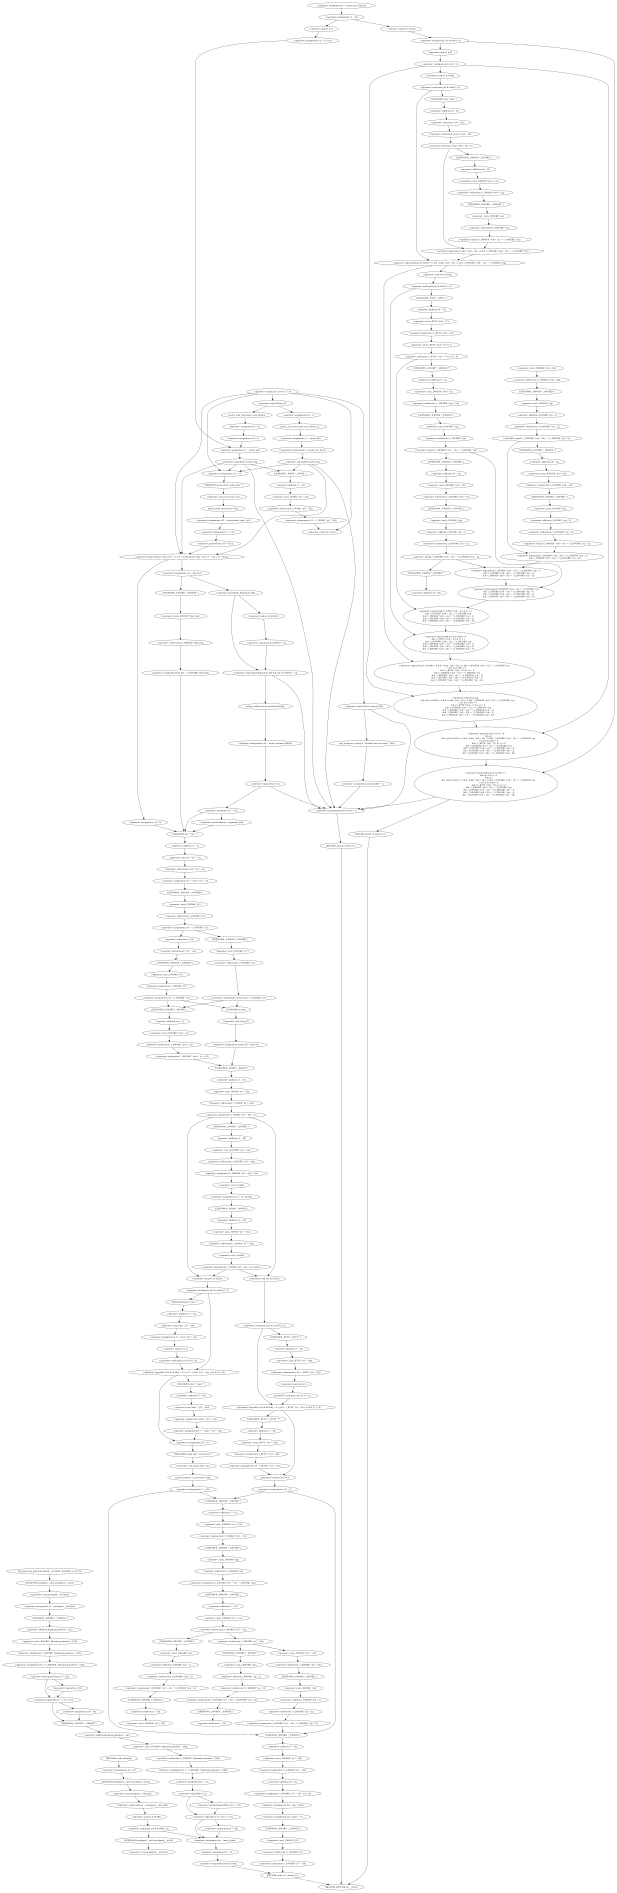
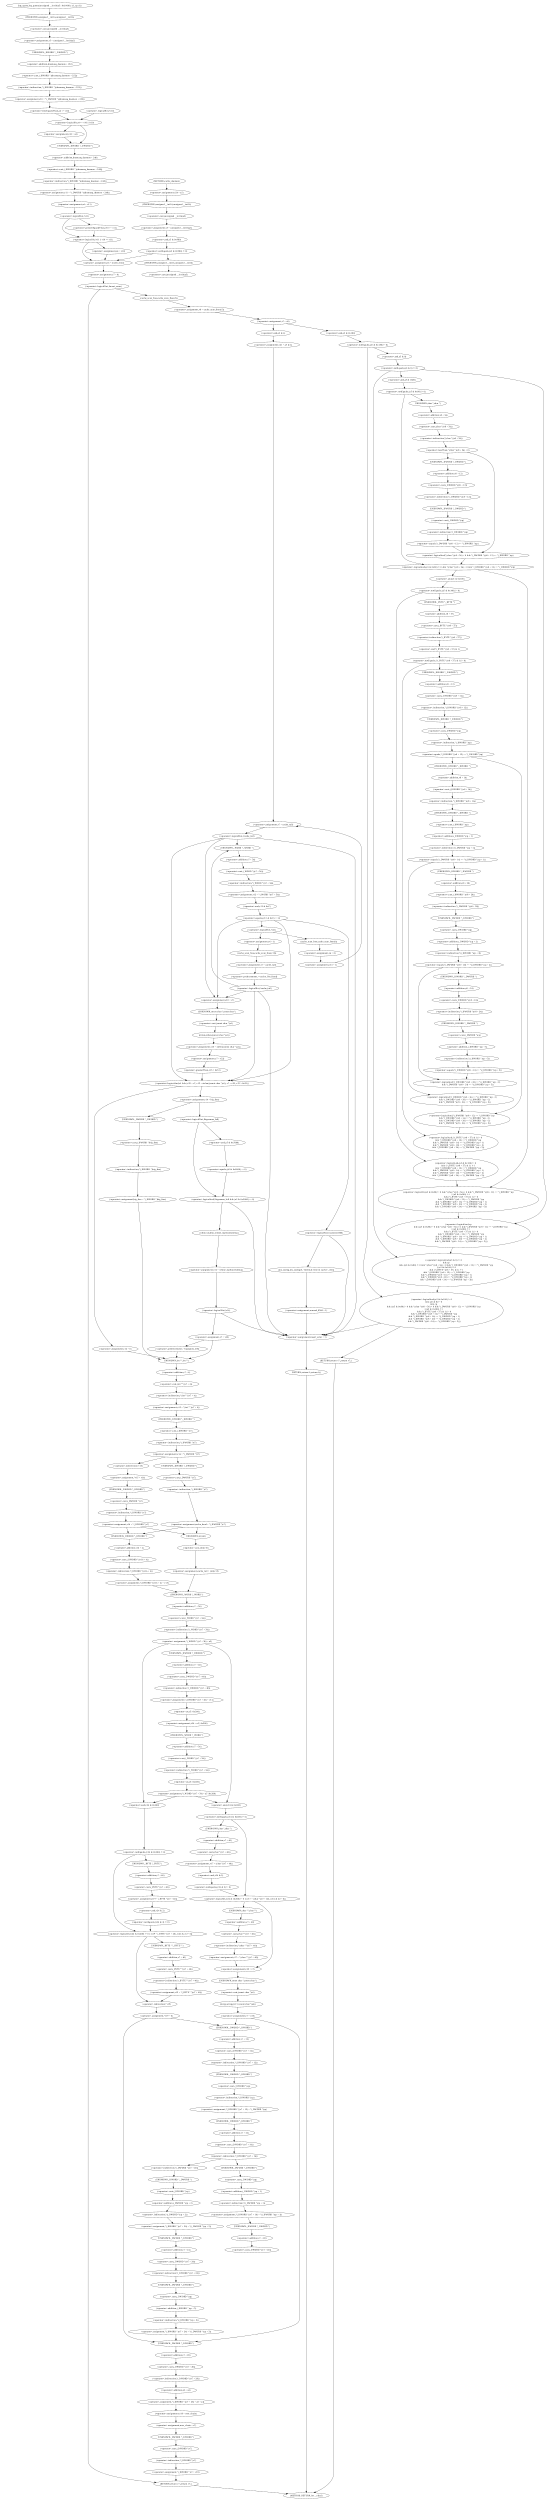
node "(cache_scan_free,cache_scan_free(v5))": added
edge "(<operator>.equals,(v12 & 0xC) == 0)" -> "(<operator>.and,v12 & 0xC)": reversed
edge "(<operator>.addition,v8 + 20)" -> "(<operator>.cast,(_DWORD *)(v8 + 20))": added
edge "(<operator>.indirection,*(_DWORD *)(v7 + 20))" -> "(<operator>.cast,(_DWORD *)(v7 + 24))": now "(<operator>.addition,v7 + 24)" -> "(<operator>.cast,(_DWORD *)(v7 + 24))"
edge "(<operator>.lessEqualsThan,a4 <= v10)" -> "(<operator>.logicalNot,!v10)": removed
